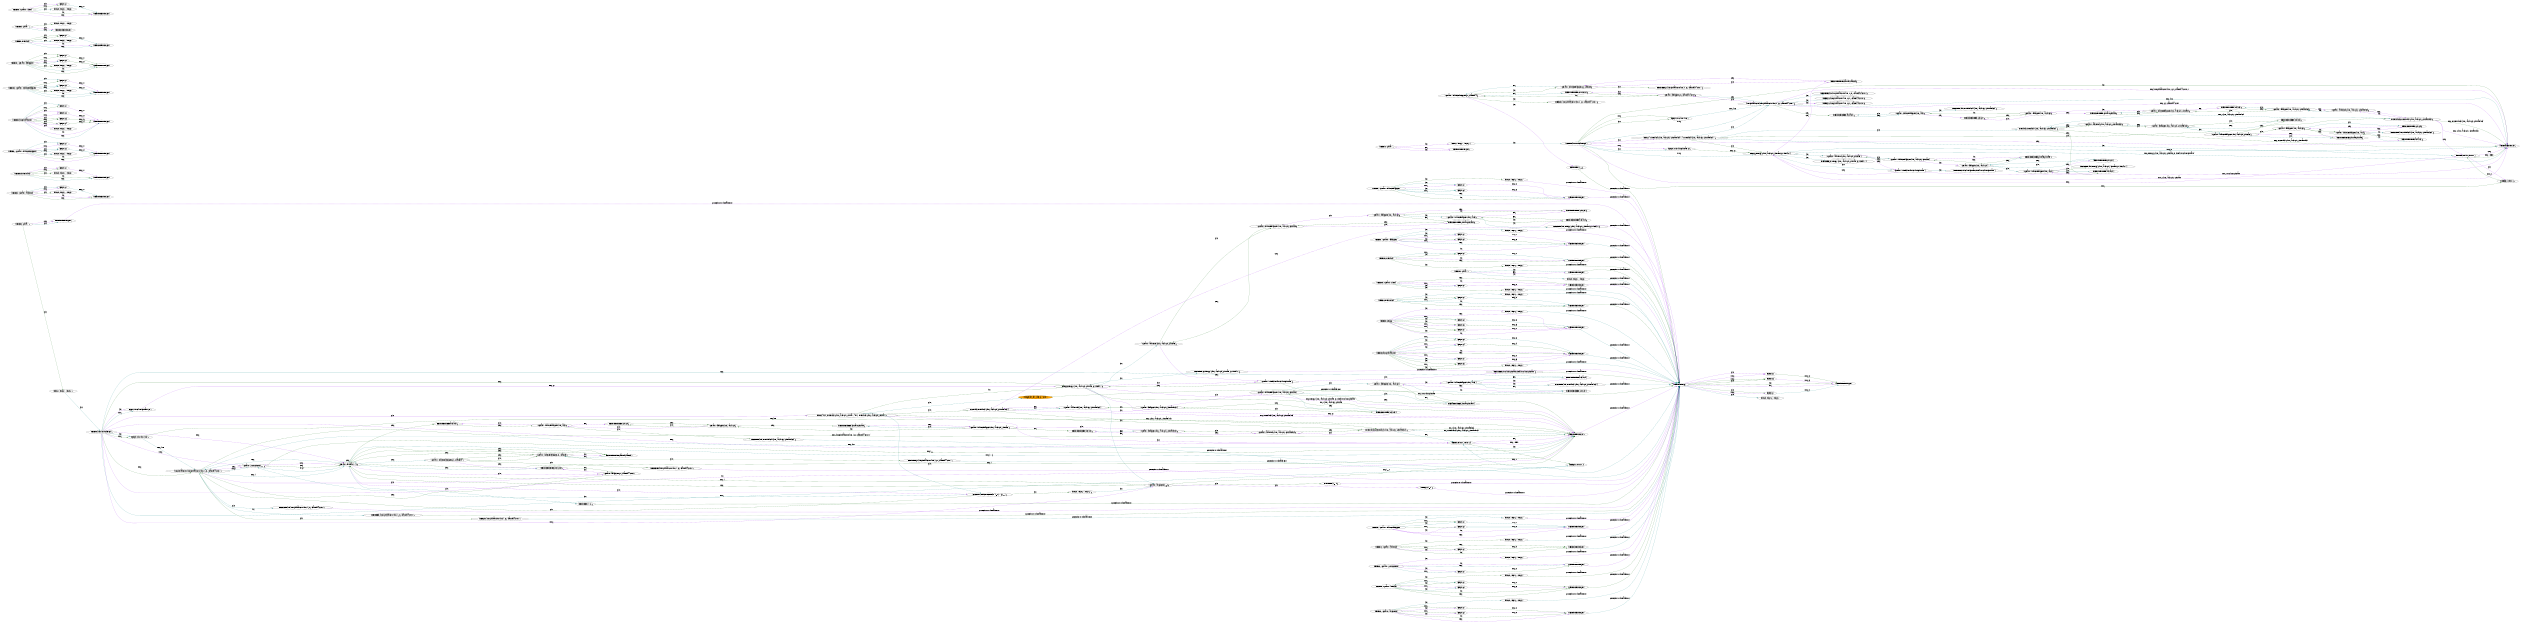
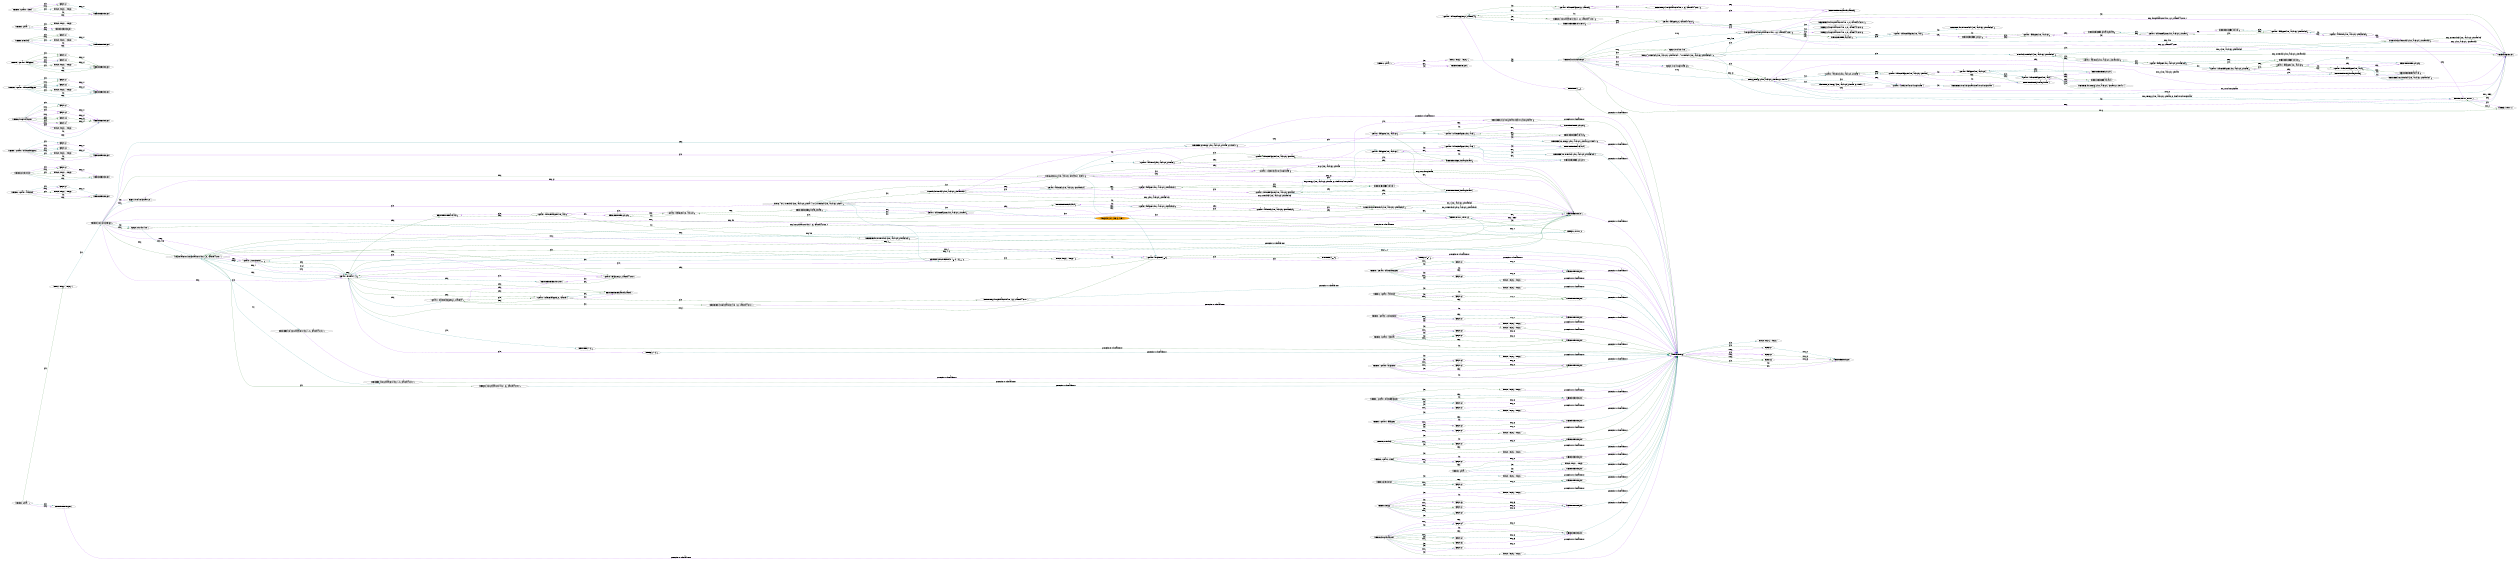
node "(LITERAL,3,i < 3)": added
